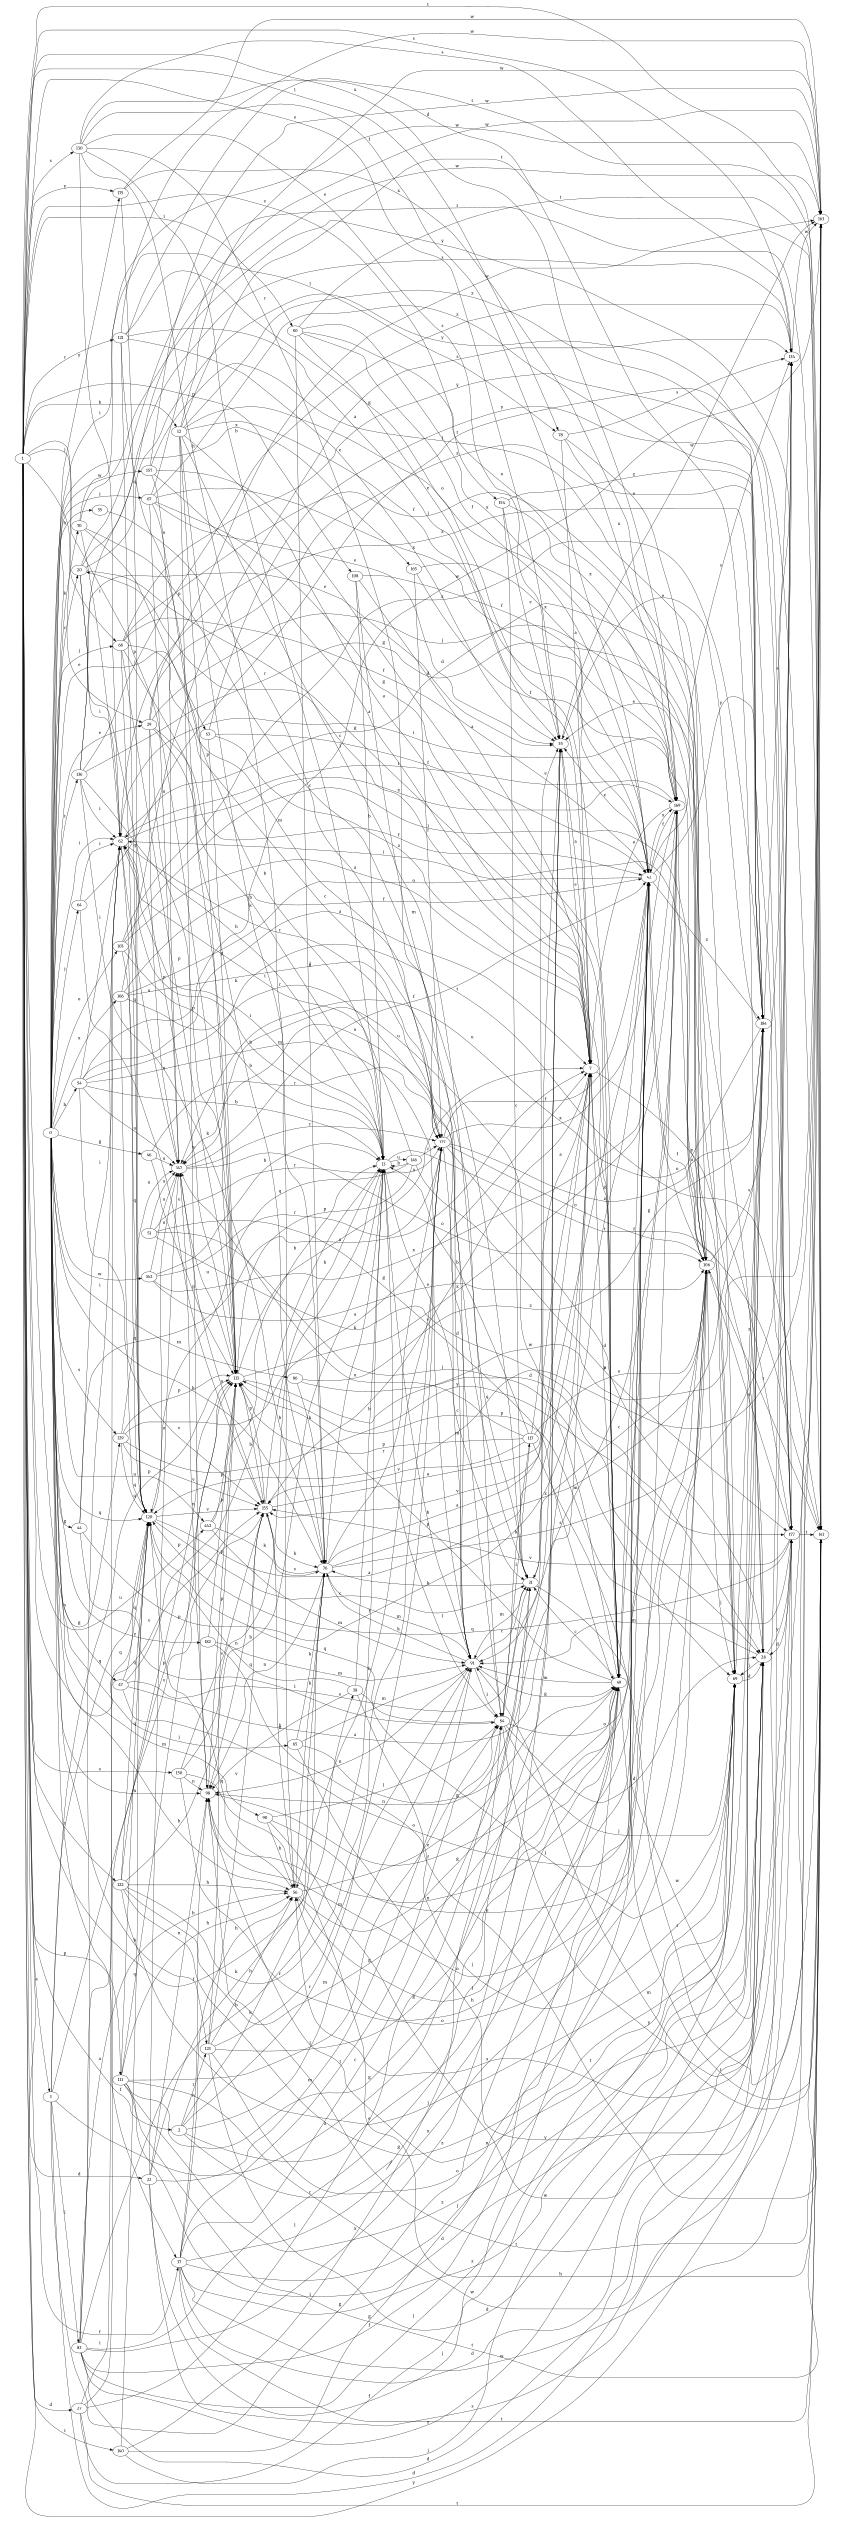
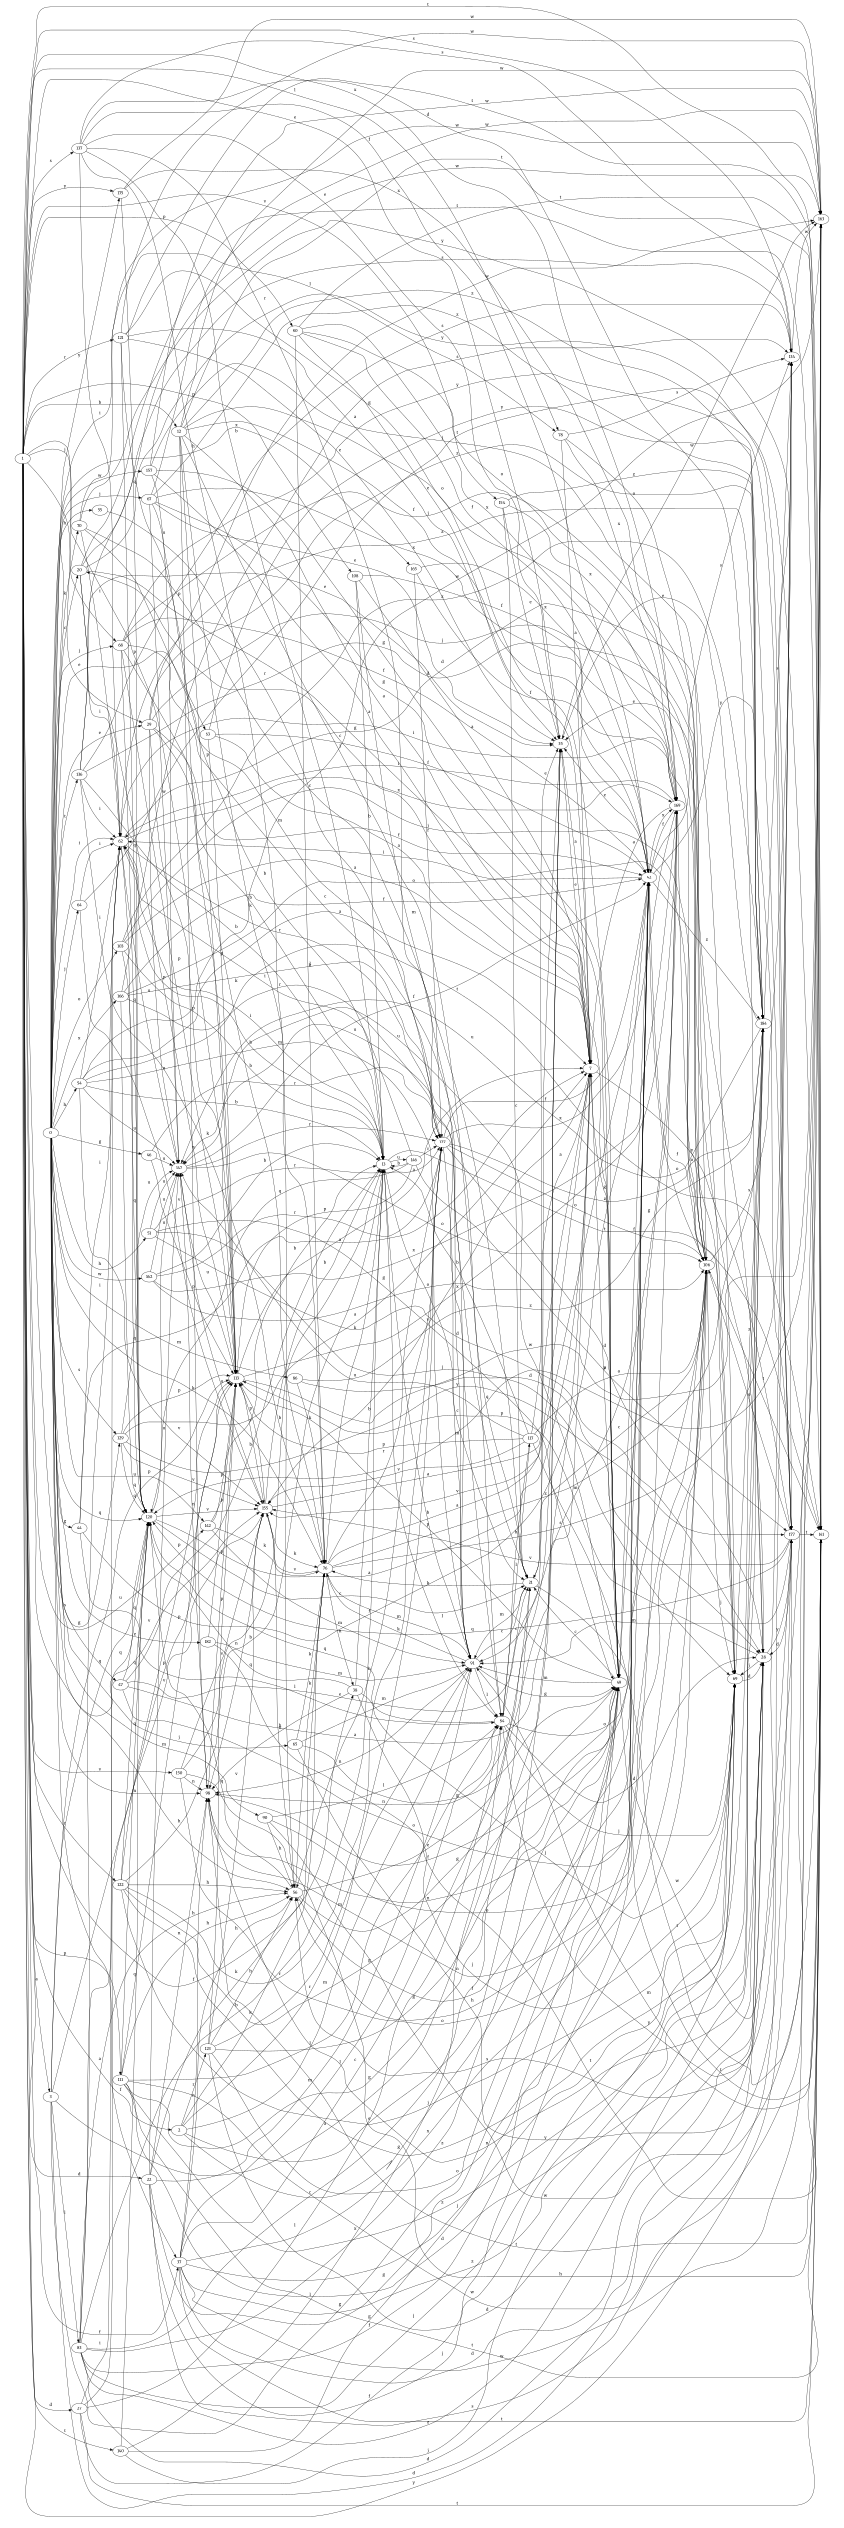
node "130": label "130" -> "137"
edge "1" -> "80": label "l" -> "p"
edge "67" -> "147": label "u" -> "w"
node "442": label "442" -> "142"
edge "76" -> "98": now "76" -> "38"
edge "0" -> "123": now "0" -> "51"
edge "22" -> "49": added, label "g"
